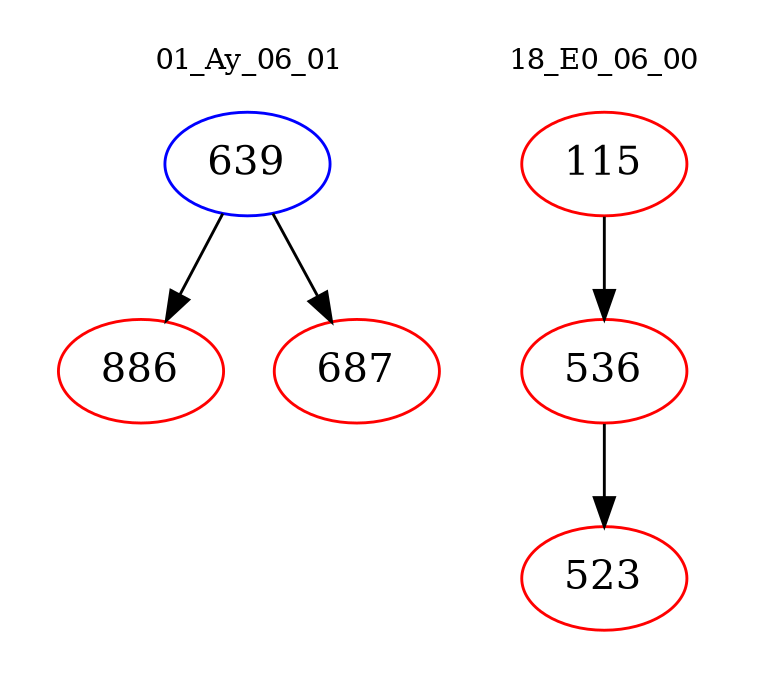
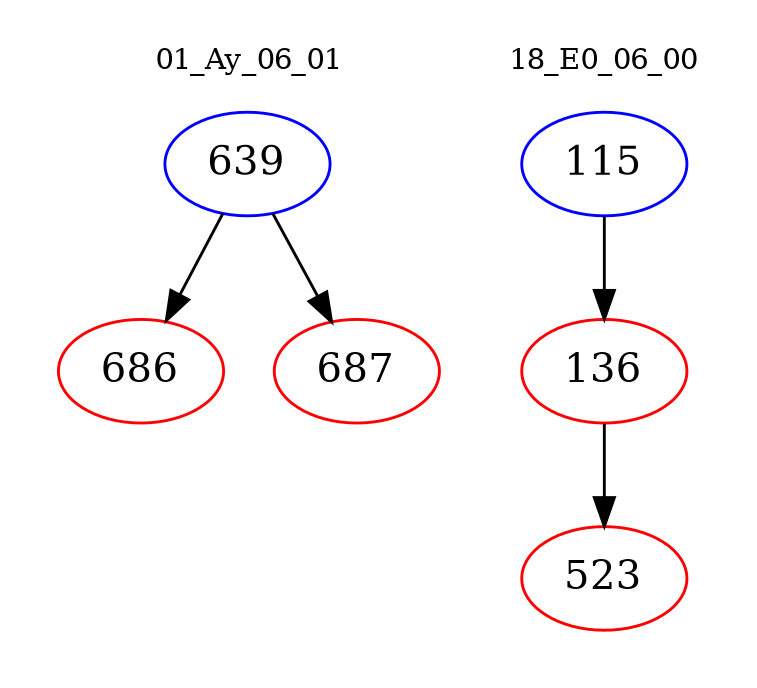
node "115": color red -> blue
node "886": label "886" -> "686"
node "536": label "536" -> "136"
